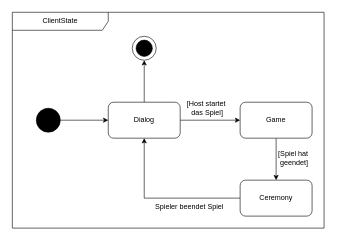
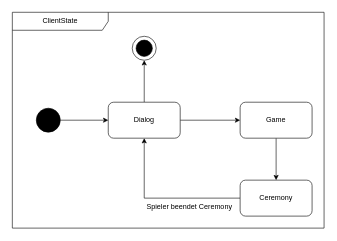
node "[Host startet das Spiel]": removed
node "[Spiel hat geendet]": removed
node "Spieler beendet Spiel": label "Spieler beendet Spiel" -> "Spieler beendet Ceremony"
